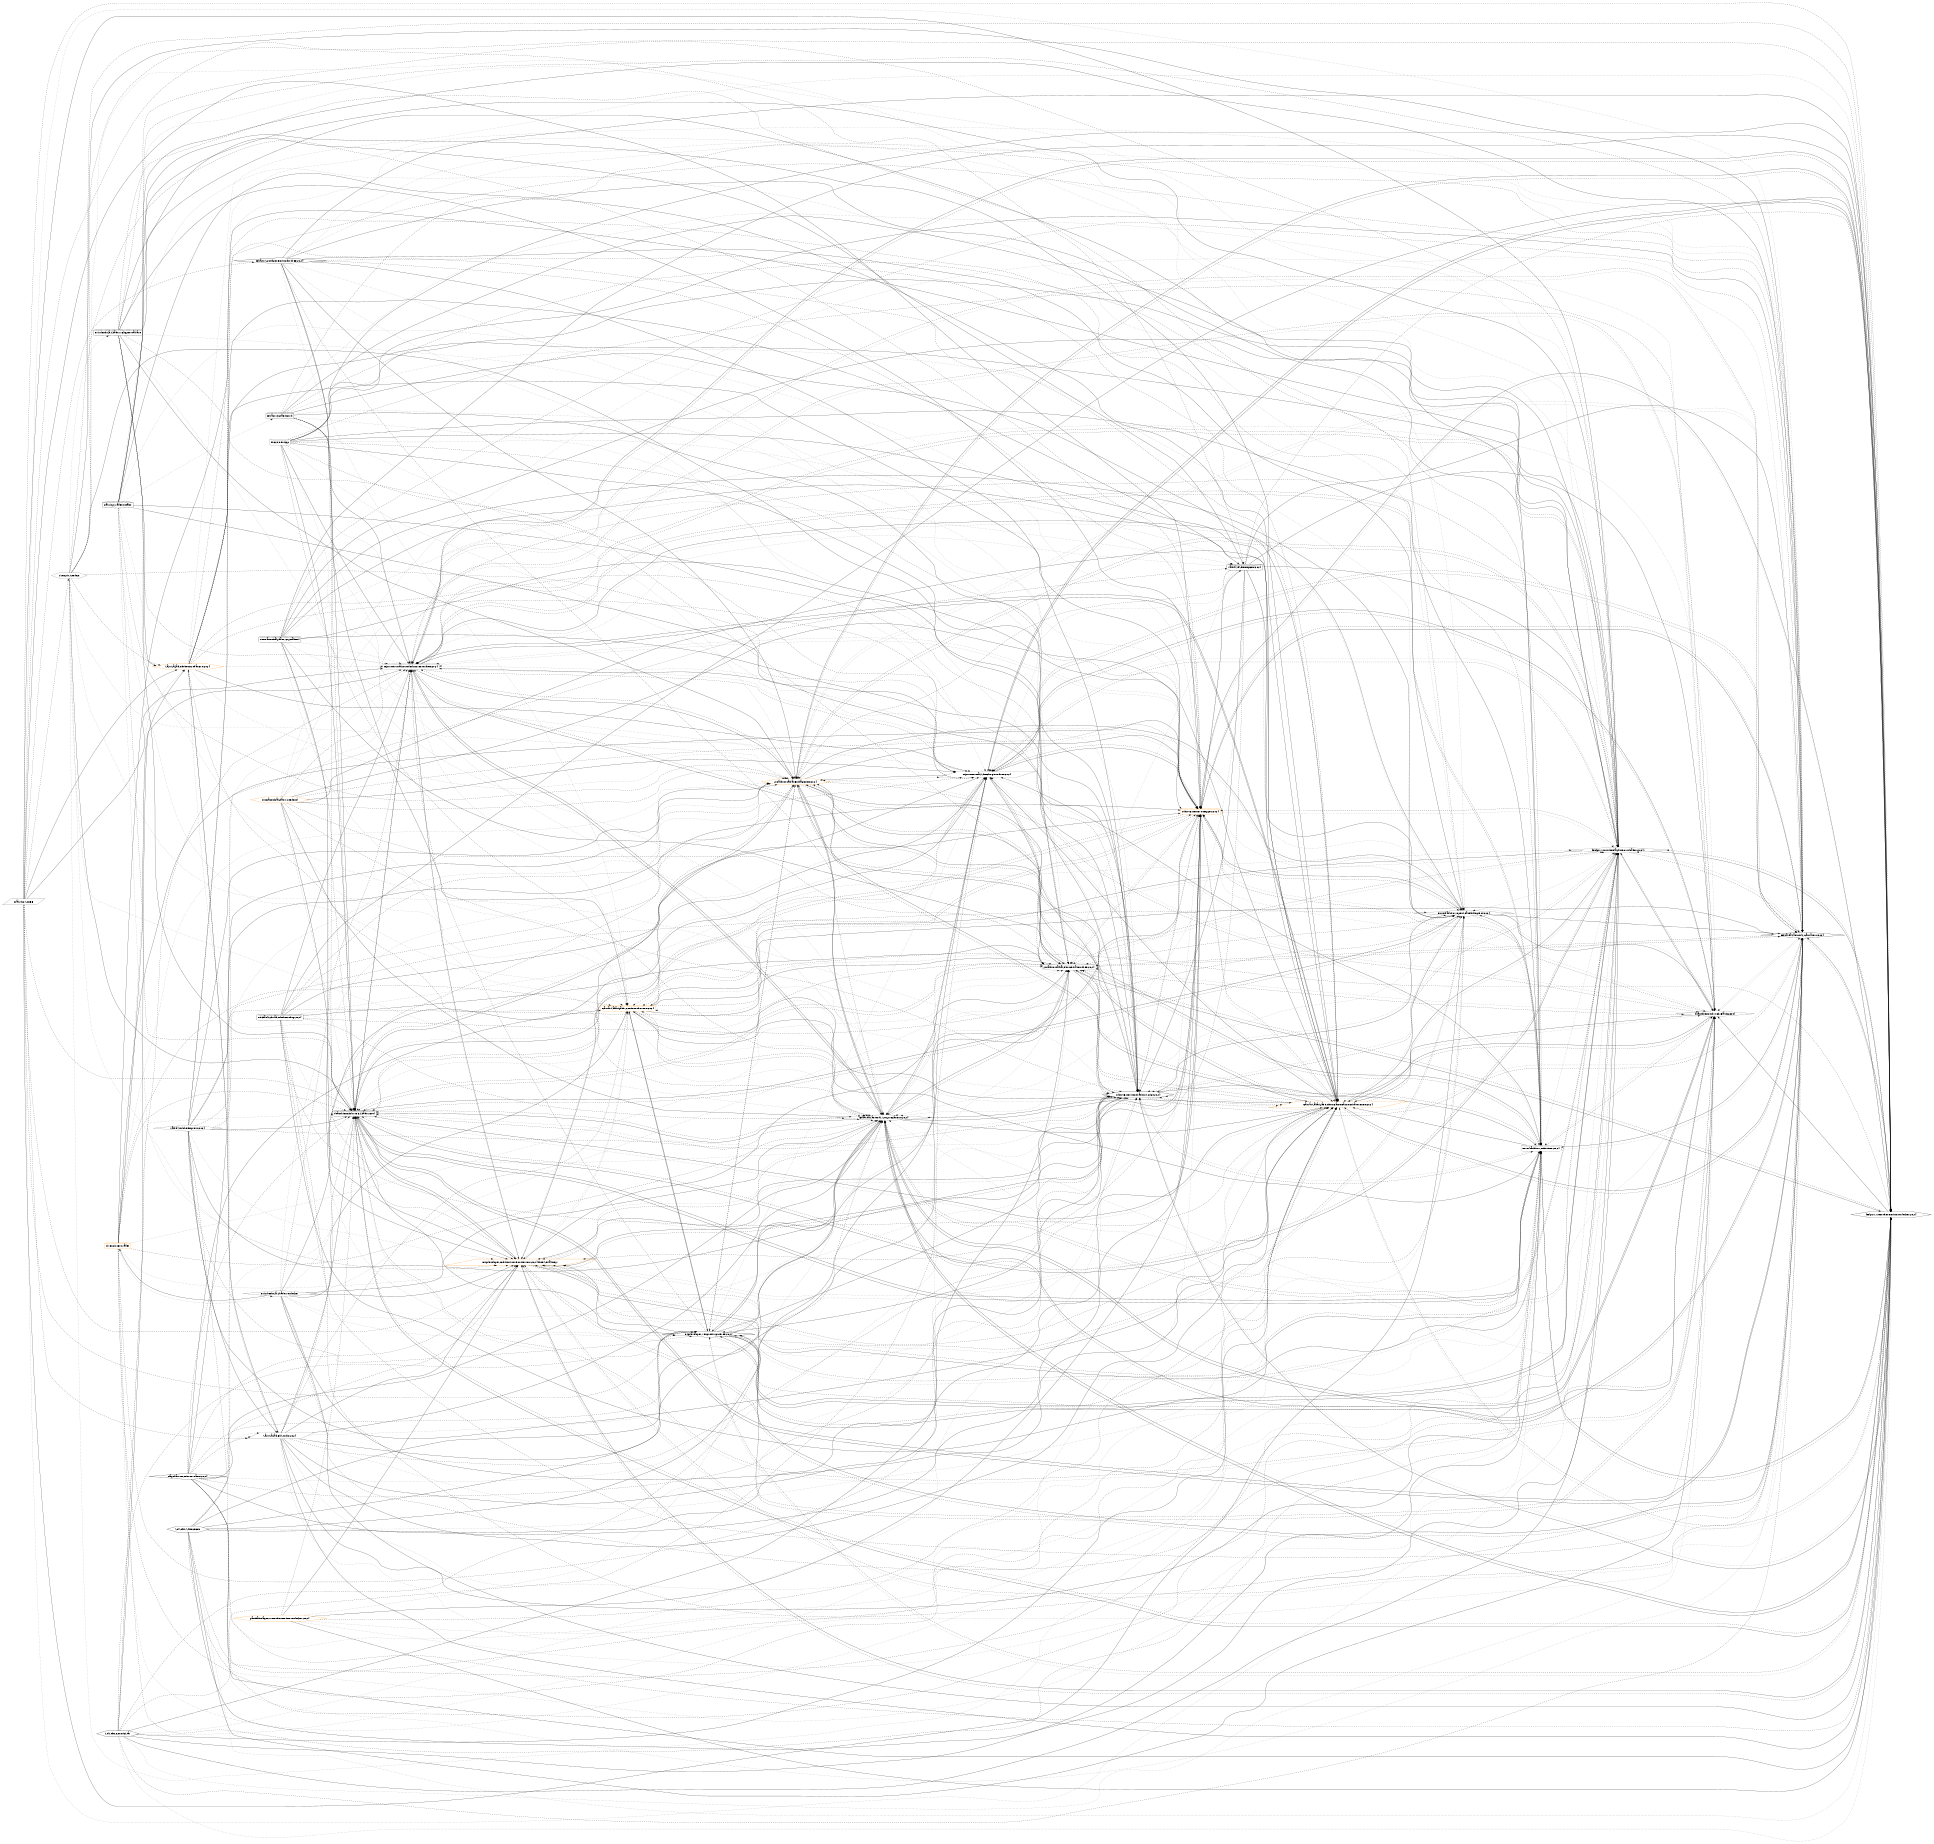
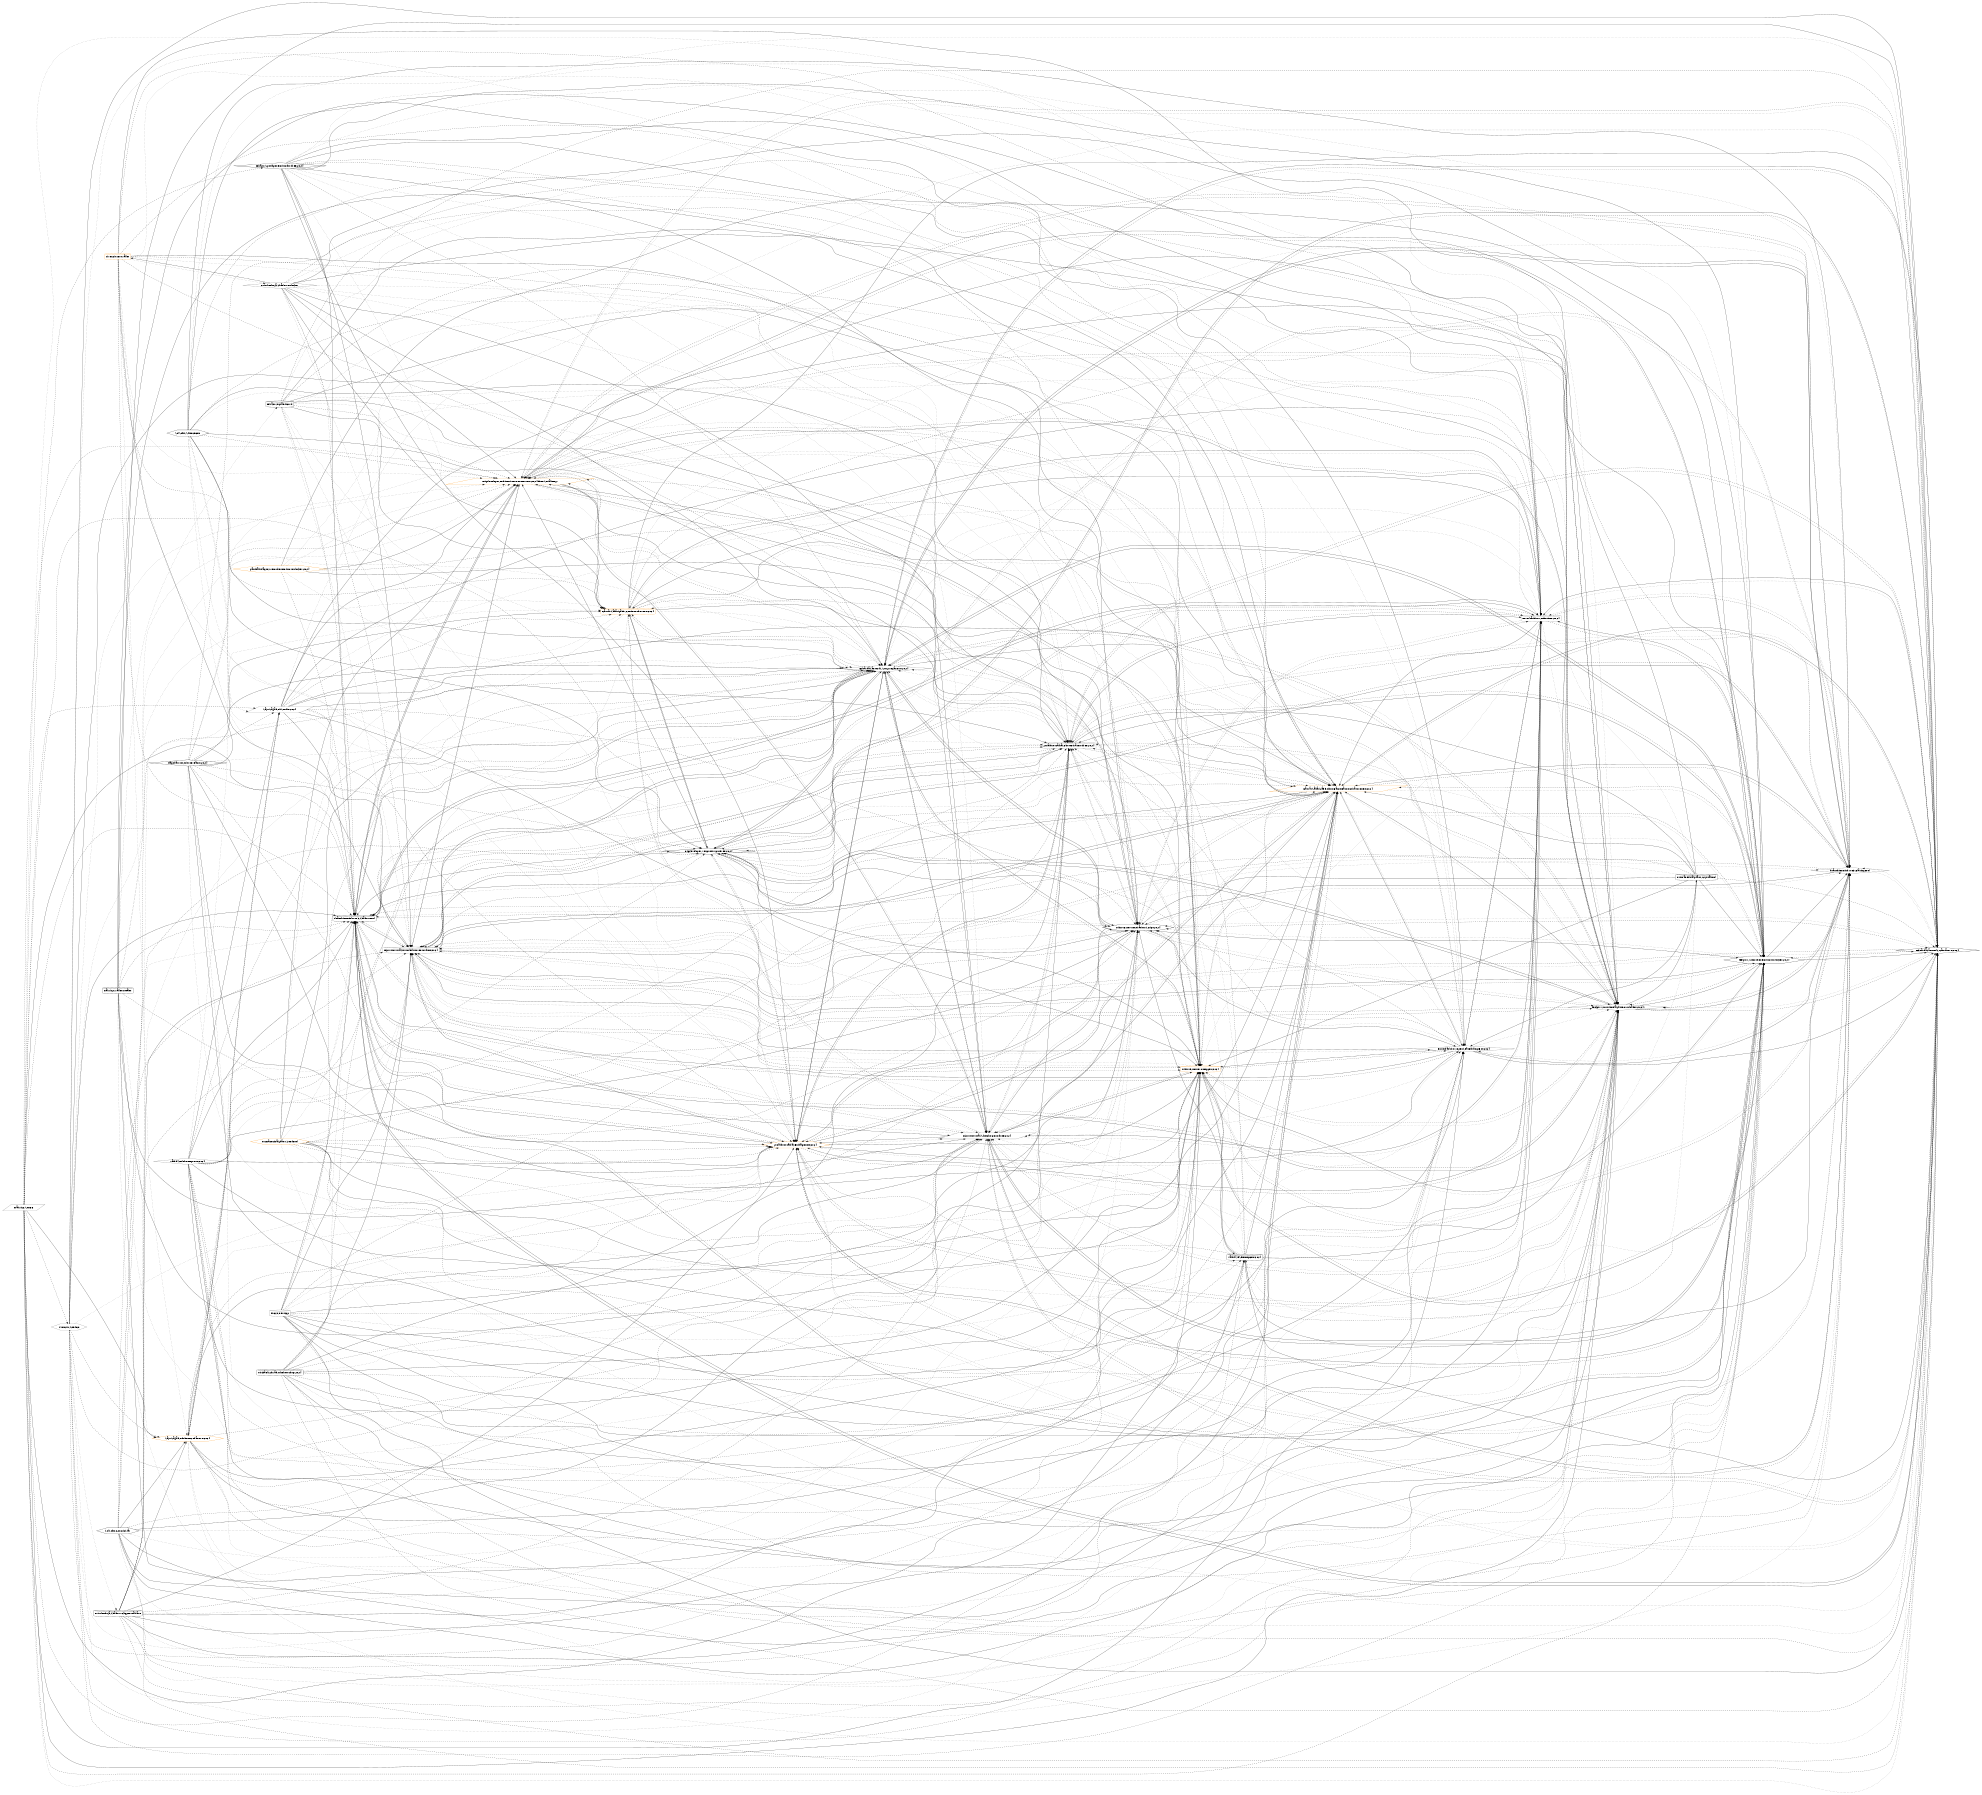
edge "ousmanesinalydaou/CrystalTool" -> "feelps-1/YoutubePlaylistDownloader-2024-": reversed
edge "LuksMB/IDA-Pro-Keygen-2024" -> "GauravSakariya99/GTA-5-Mod-Menu-2024": removed
